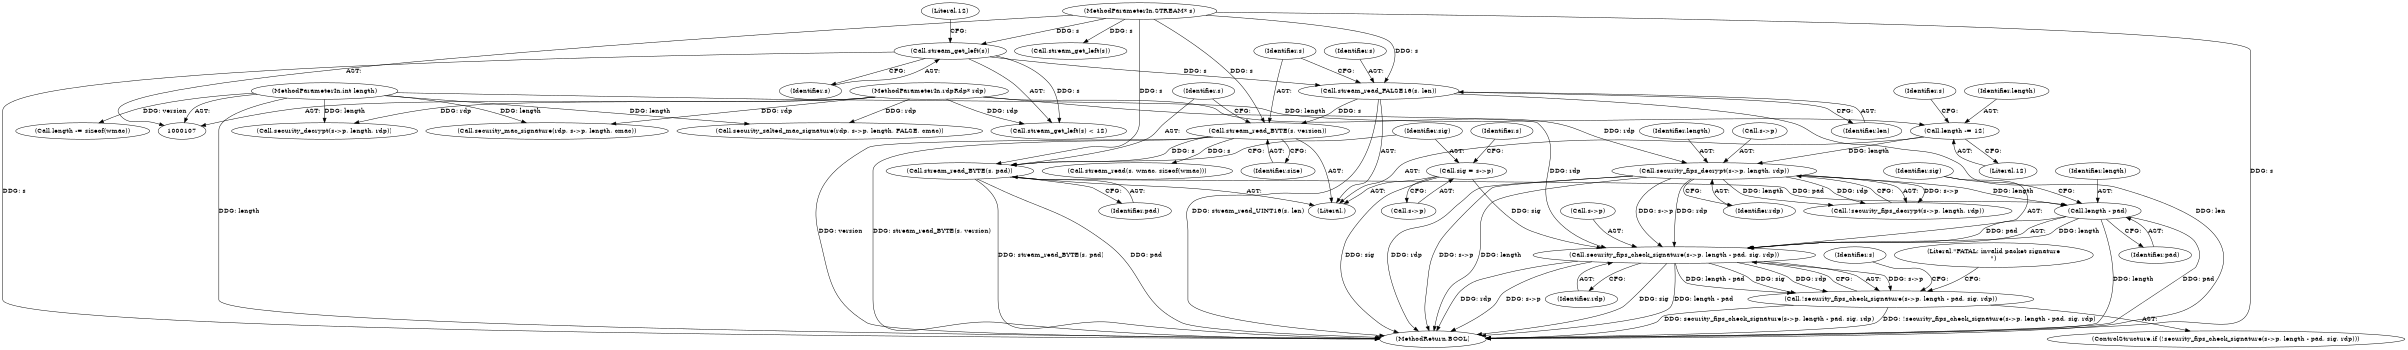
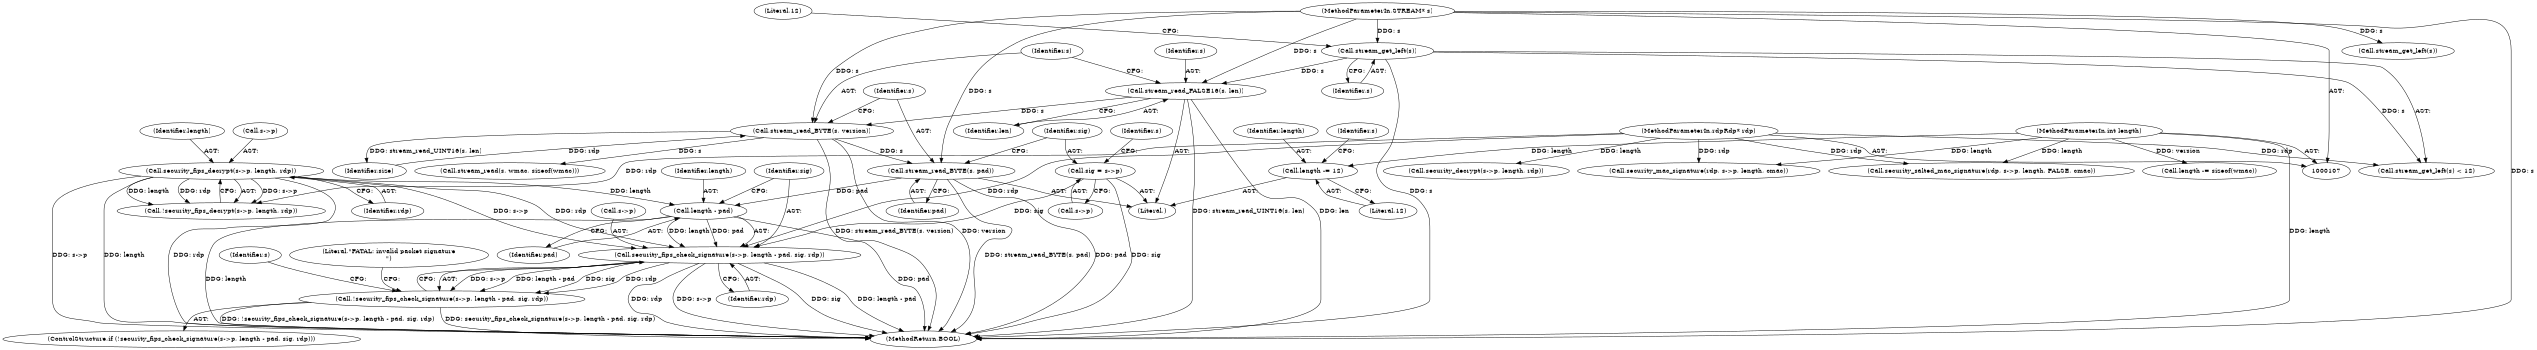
edge "(MethodParameterIn,int length)" -> "(Call,security_decrypt(s->p, length, rdp))": removed, label "DDG: length"
edge "(MethodParameterIn,rdpRdp* rdp)" -> "(Call,security_decrypt(s->p, length, rdp))": label "DDG: rdp" -> "DDG: length"
edge "(MethodParameterIn,rdpRdp* rdp)" -> "(Call,security_fips_decrypt(s->p, length, rdp))": now "(MethodParameterIn,rdpRdp* rdp)" -> "(Call,!security_fips_decrypt(s->p, length, rdp))"
edge "(Call,length -= 12)" -> "(Call,security_fips_decrypt(s->p, length, rdp))": removed, label "DDG: length"
edge "(Identifier,size)" -> "(Call,stream_read_BYTE(s, version))": label "AST: " -> "DDG: rdp"
edge "(Call,stream_read_BYTE(s, version))" -> "(Identifier,size)": label "CFG: " -> "DDG: stream_read_UINT16(s, len)"
edge "(Call,stream_read_BYTE(s, version))" -> "(Literal,)": removed, label "AST:"
